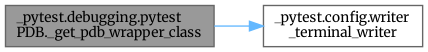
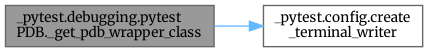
node "_pytest.config.writer _terminal_writer": label "_pytest.config.writer _terminal_writer" -> "_pytest.config.create _terminal_writer"
